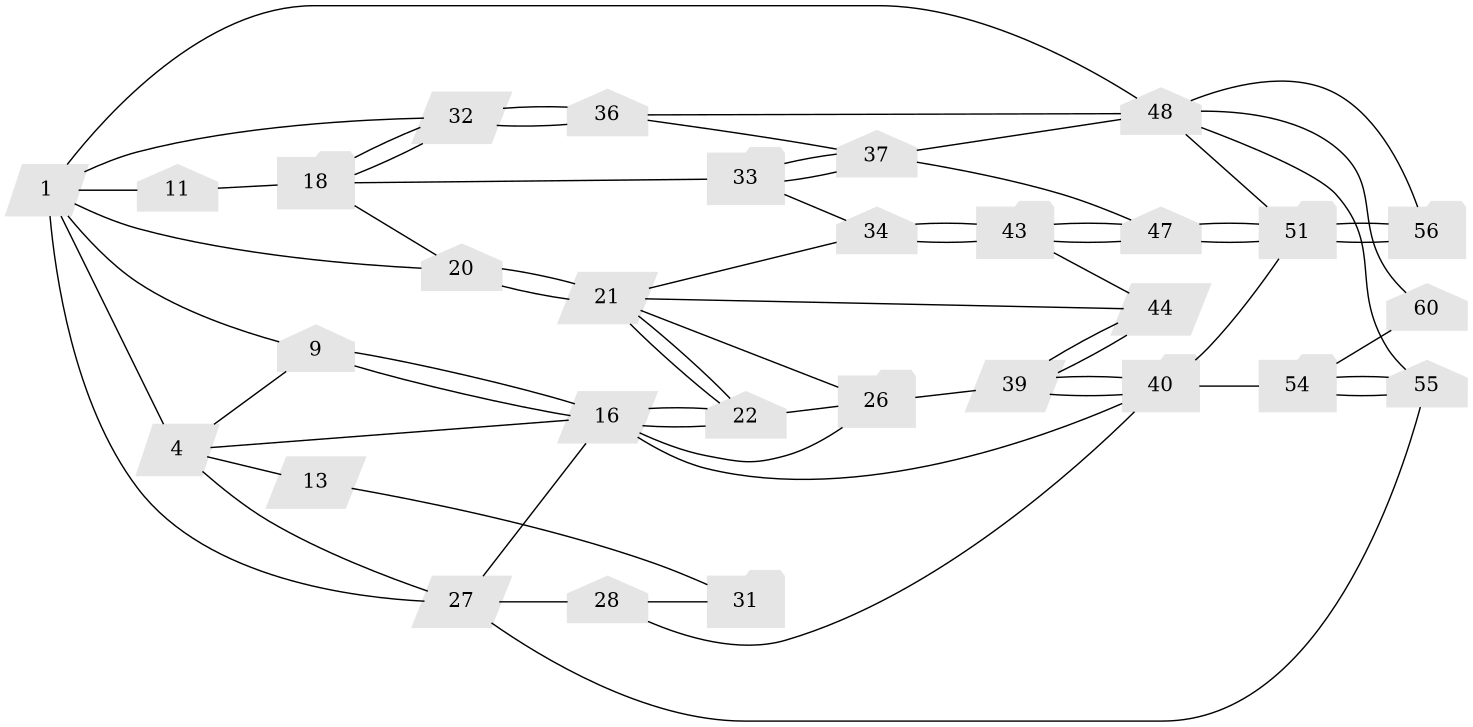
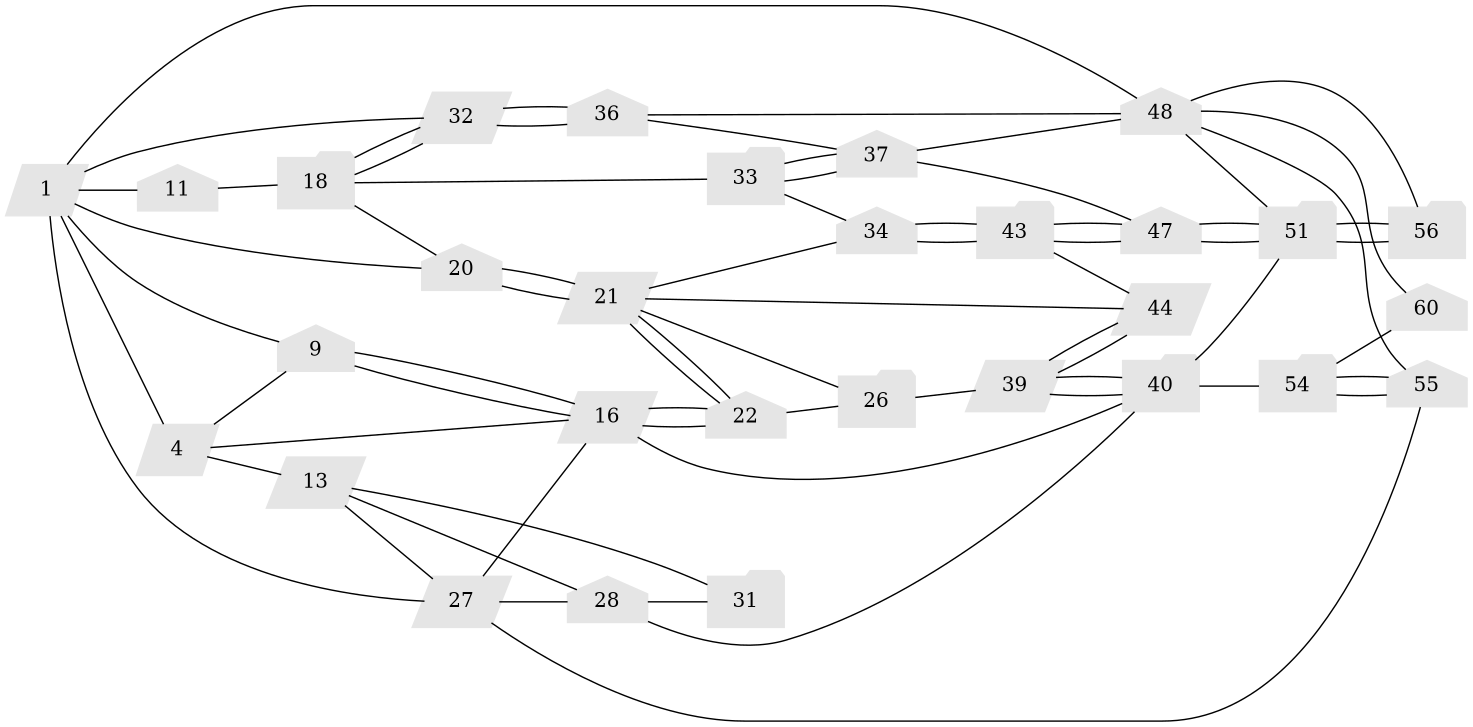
edge "26" -- "16": removed
edge "4" -- "27": now "13" -- "27"
edge "13" -- "28": added
